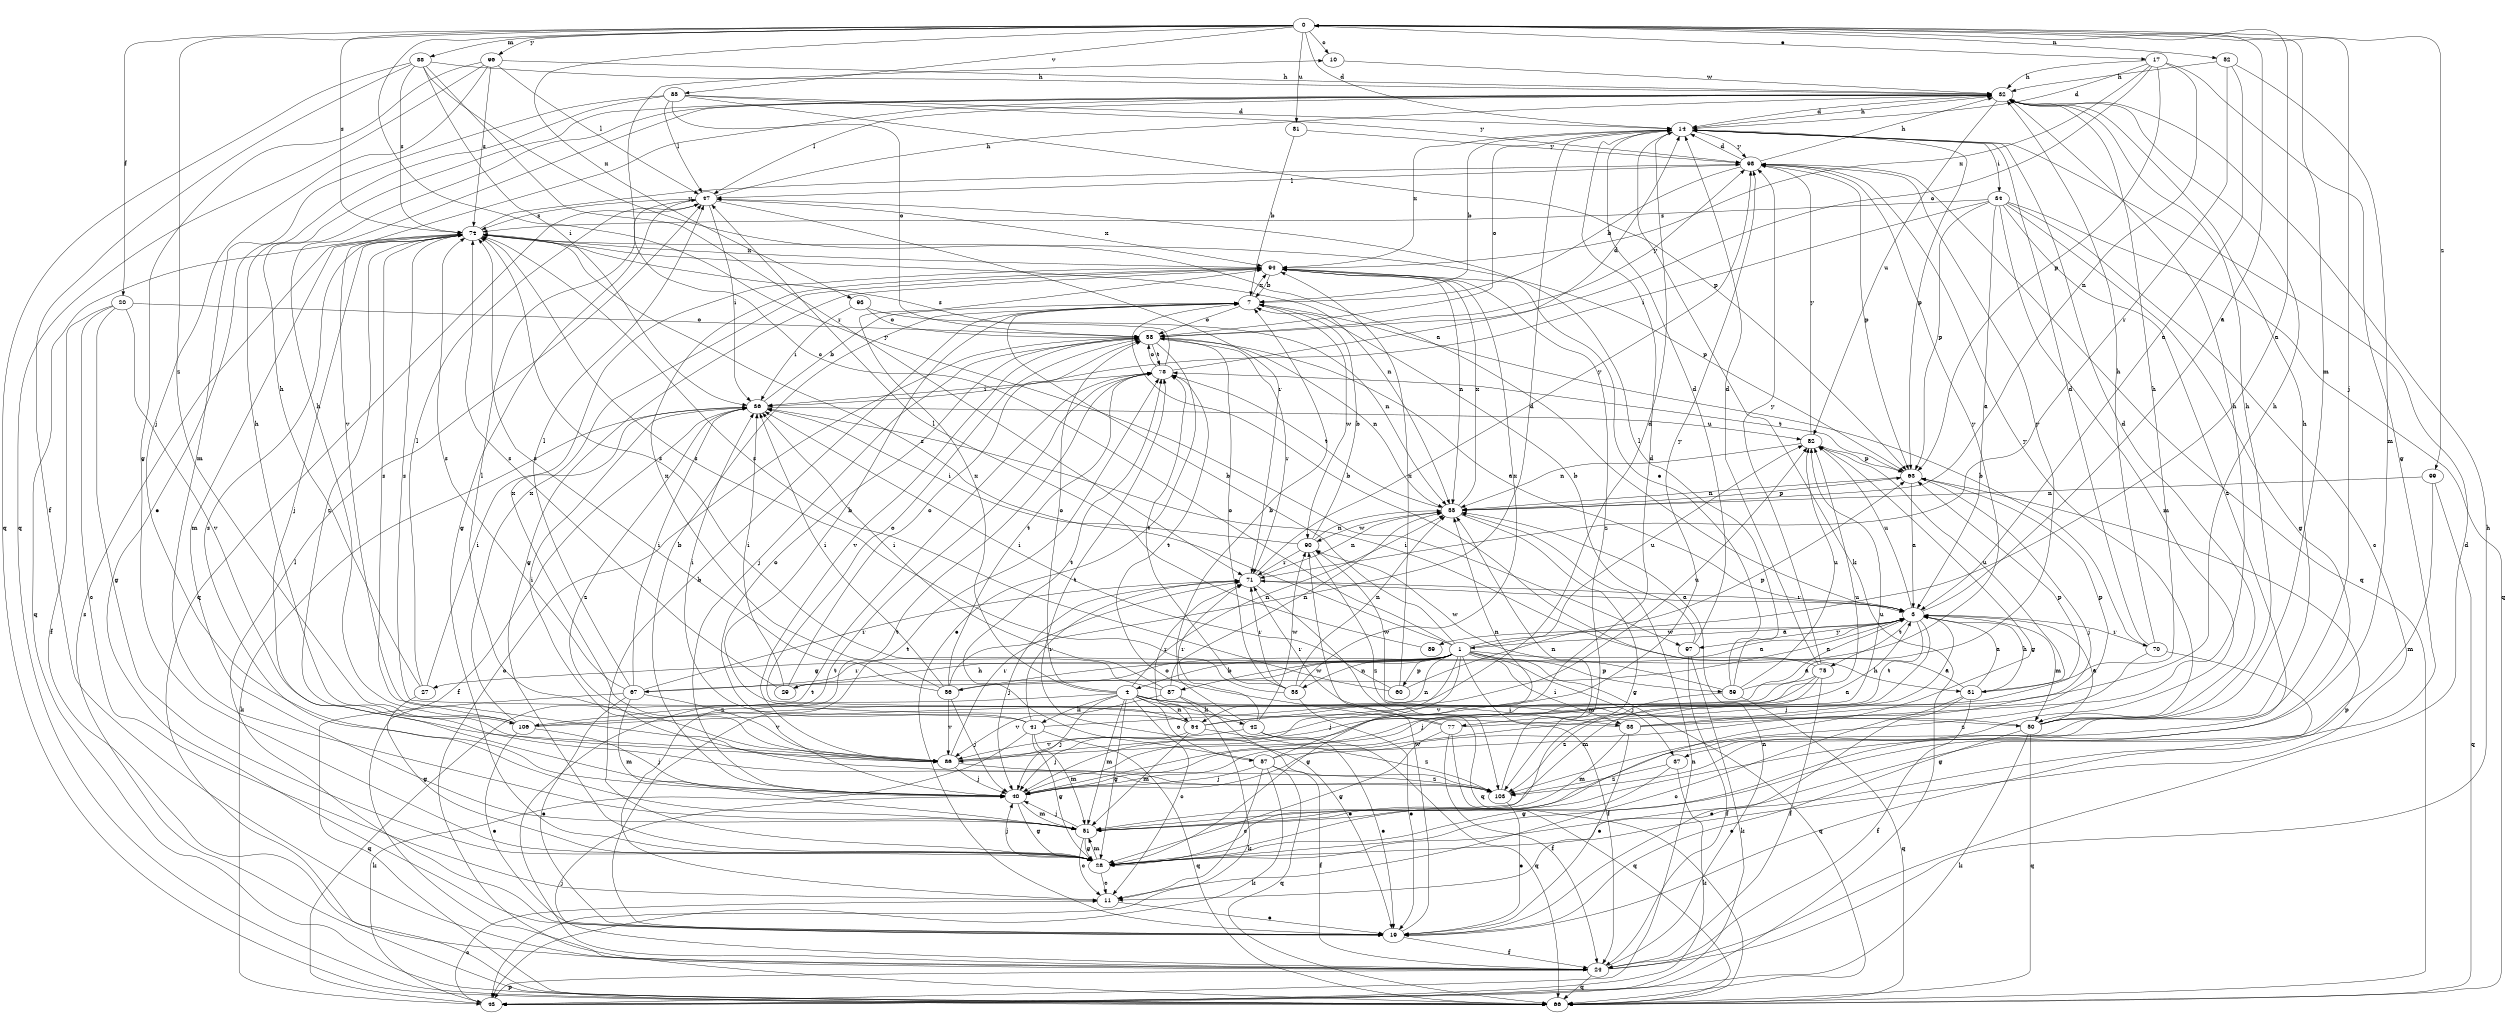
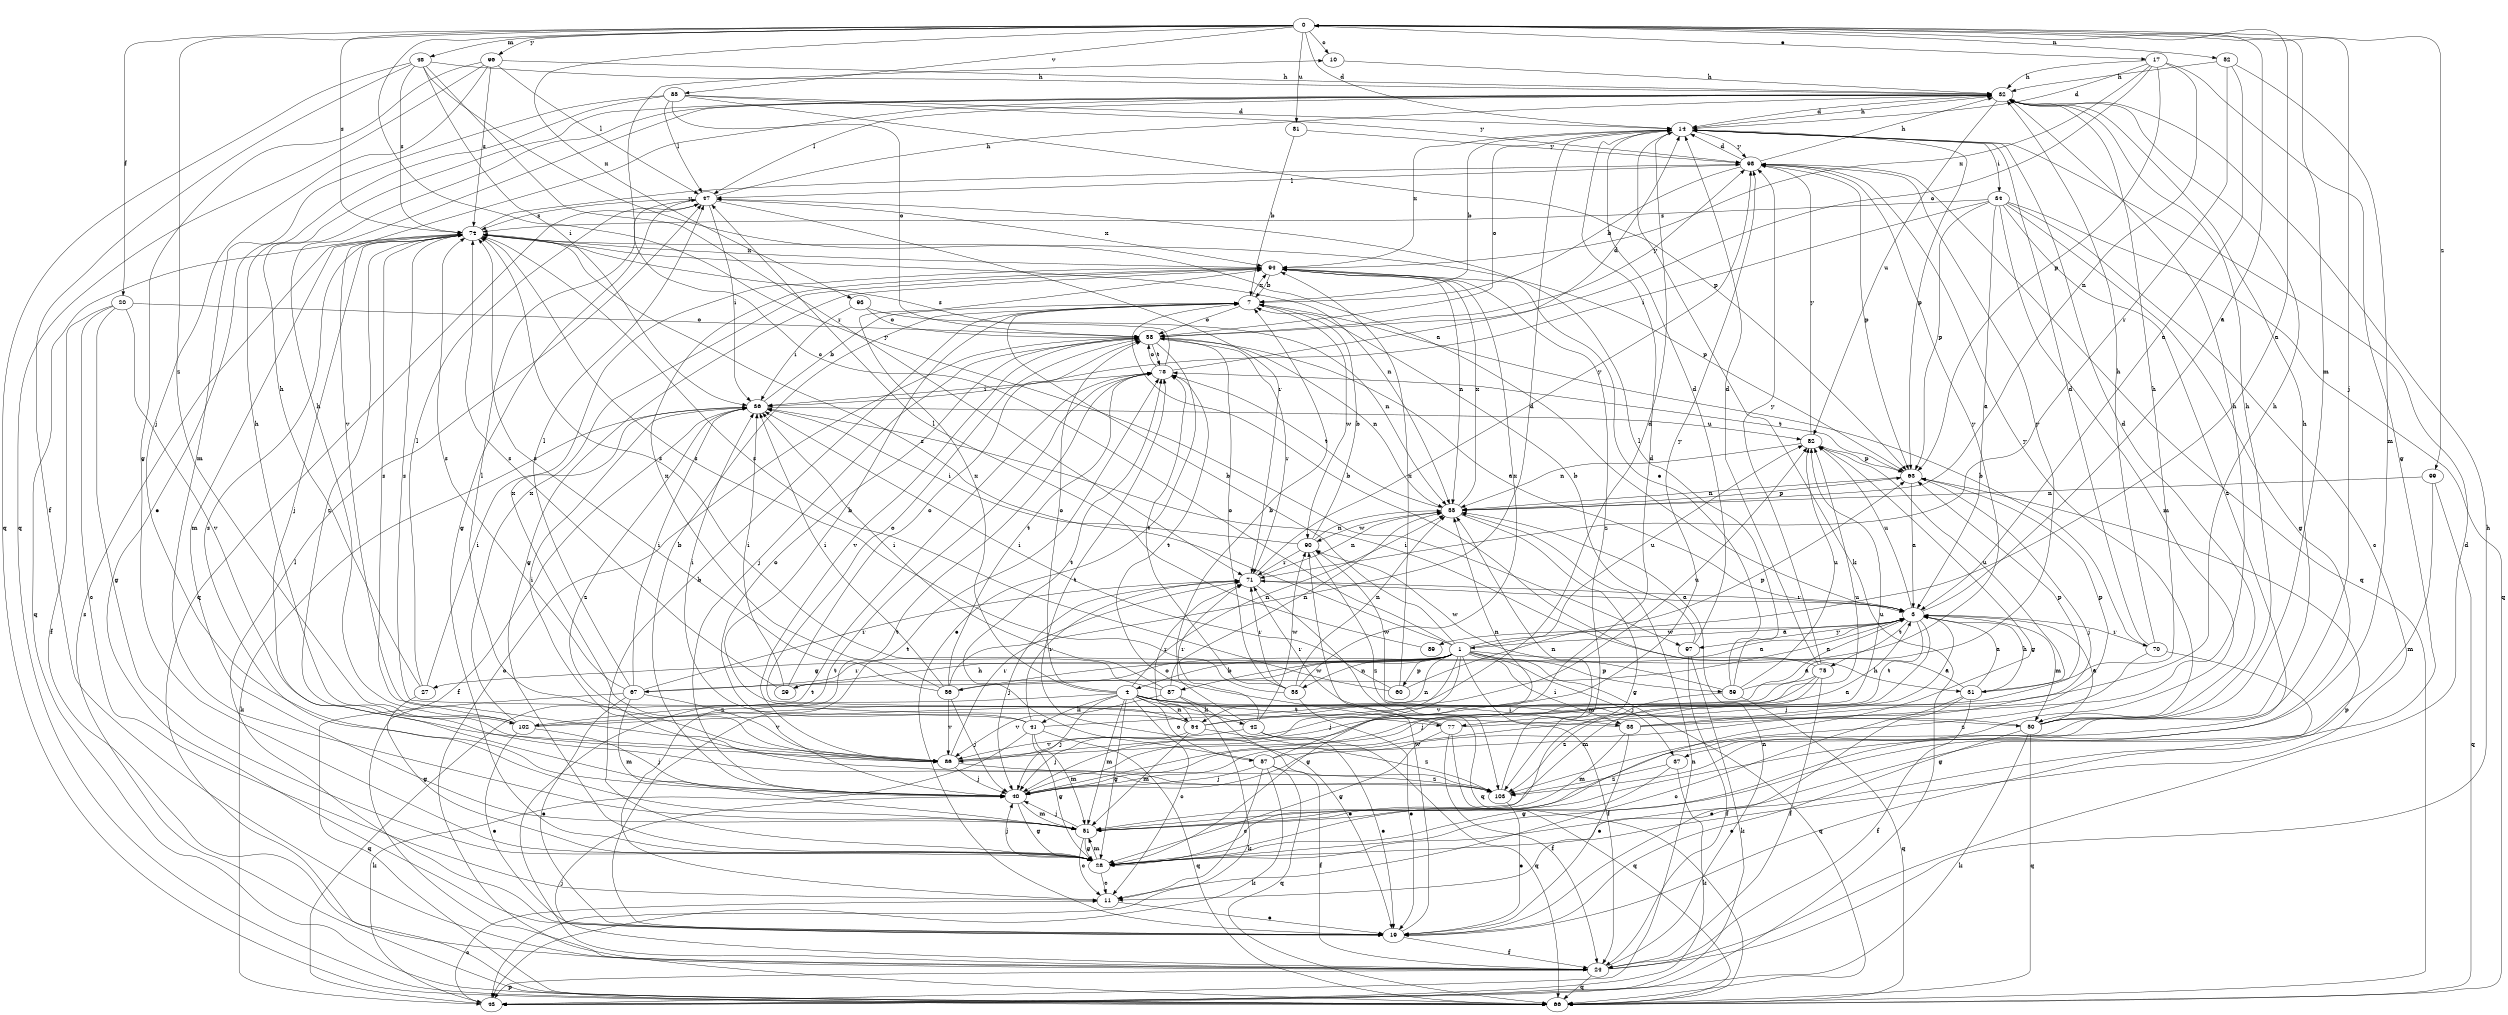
node "88": label "88" -> "48"
edge "10" -> "32": label "w" -> "h"
edge "4" -> "77": added, label "t"
node "106": label "106" -> "102"
